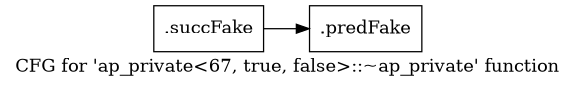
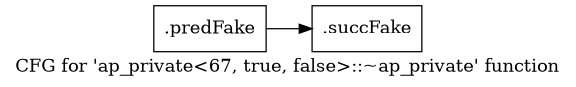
edge ".succFake" -> ".predFake": reversed
